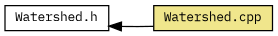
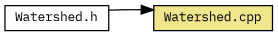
edge "Watershed.cpp" -> "Watershed.h": reversed
